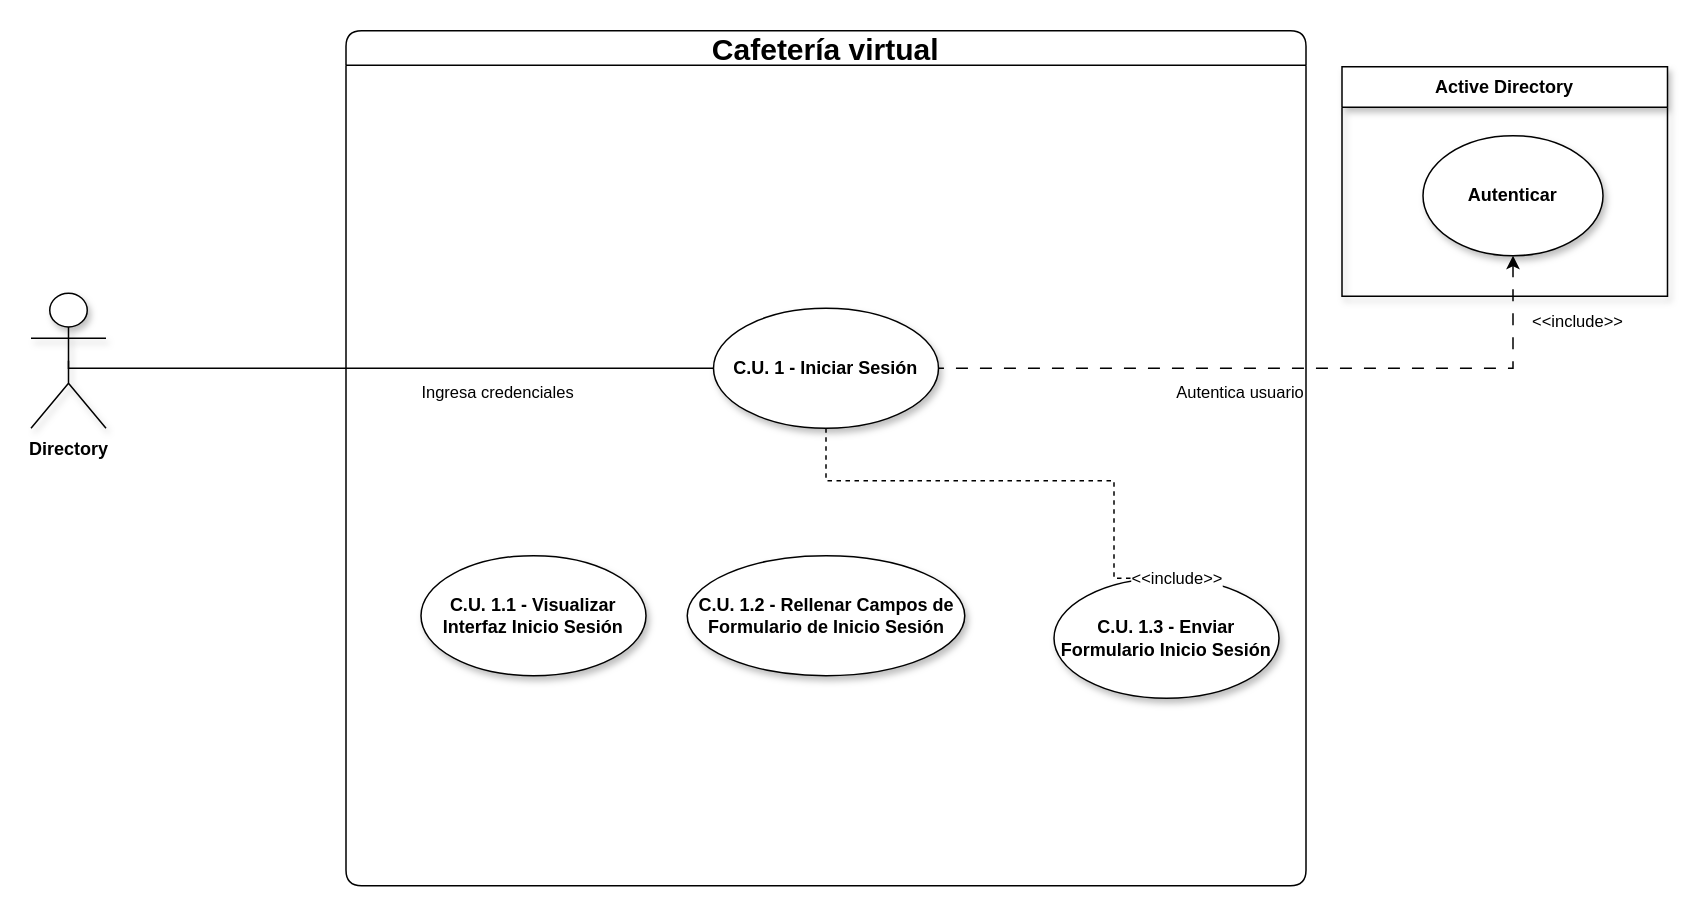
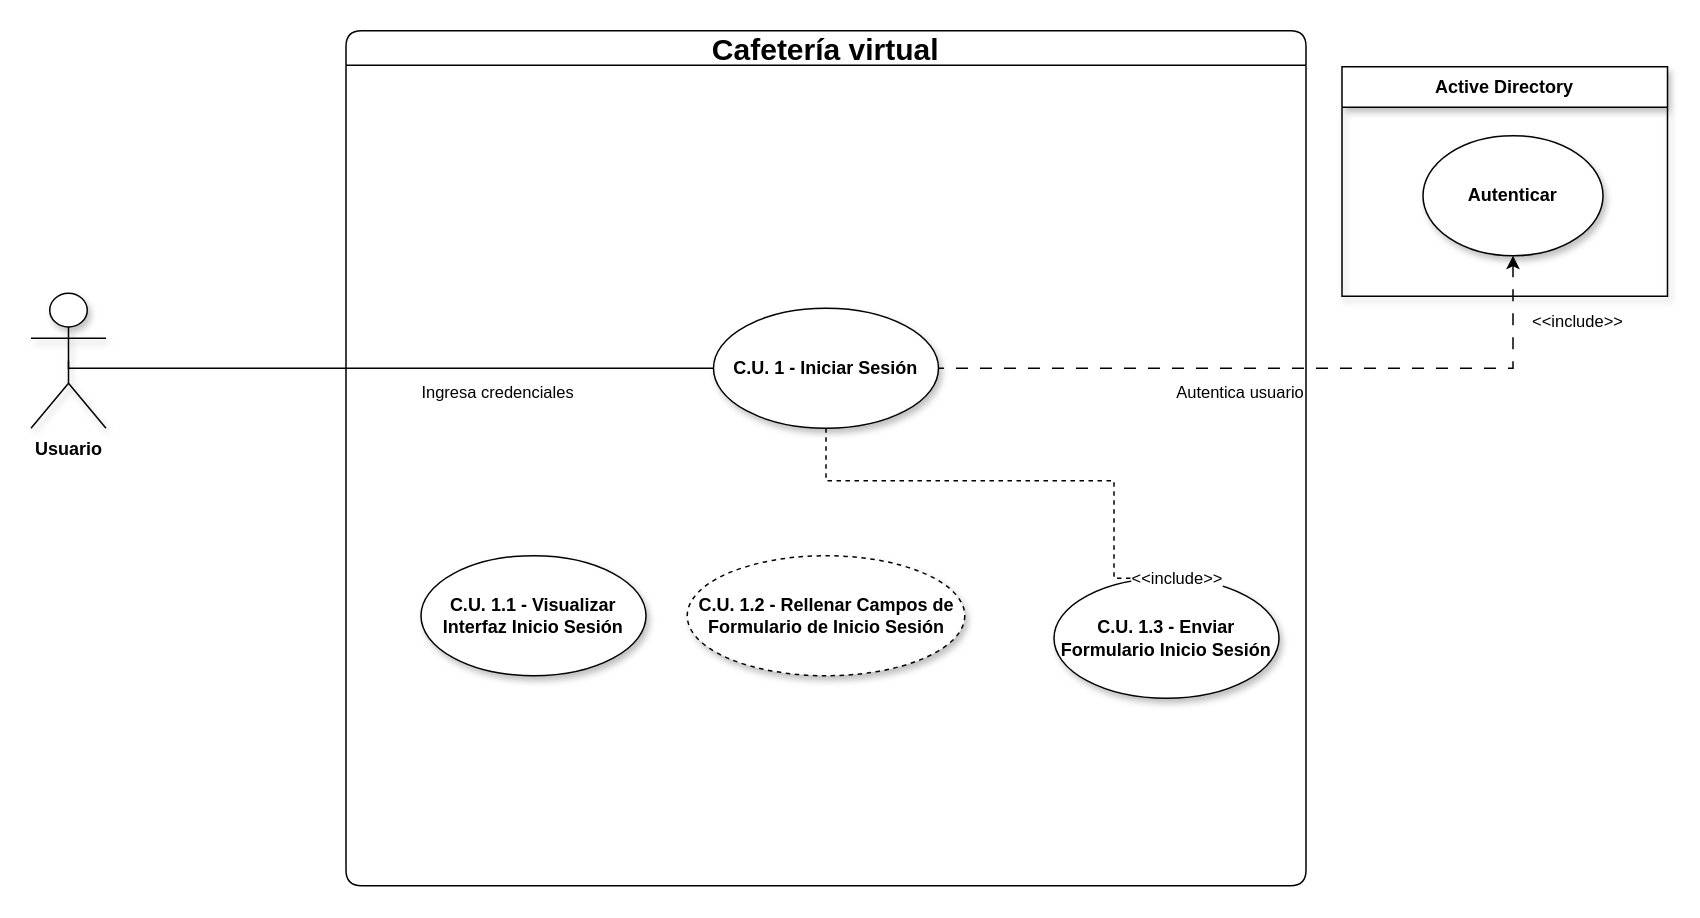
node "Directory": label "Directory" -> "Usuario"
node "C.U. 1.2 - Rellenar Campos de Formulario de Inicio Sesión": style solid -> dashed
